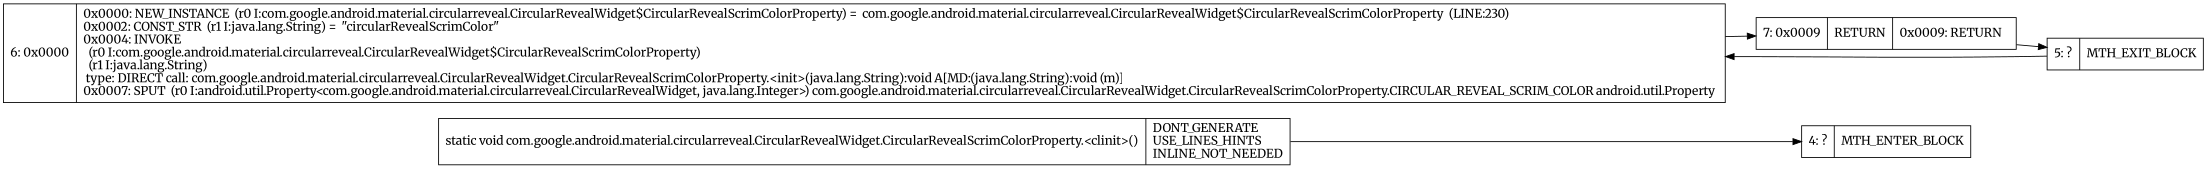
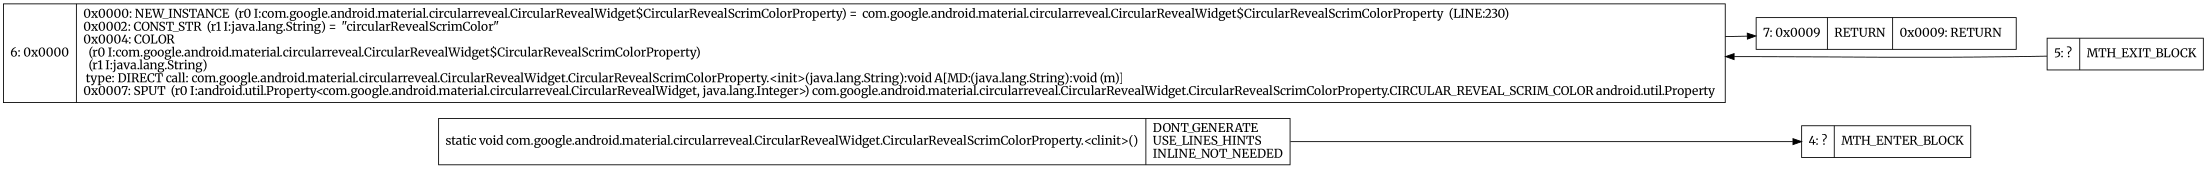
node "6: 0x0000": text "0x0004: INVOKE" -> "0x0004: COLOR"
edge "7: 0x0009" -> "5: ?": removed
